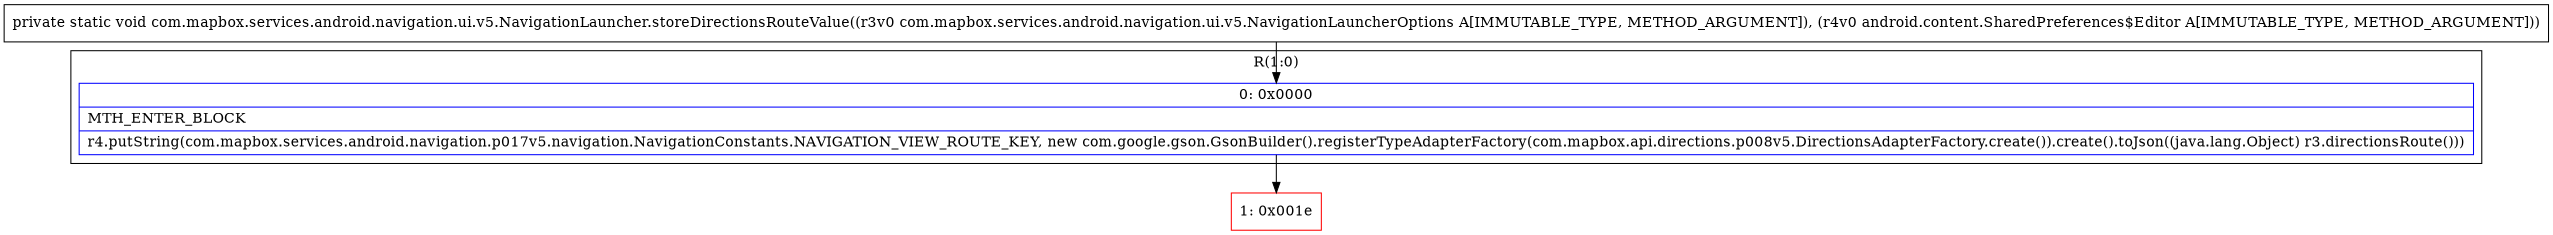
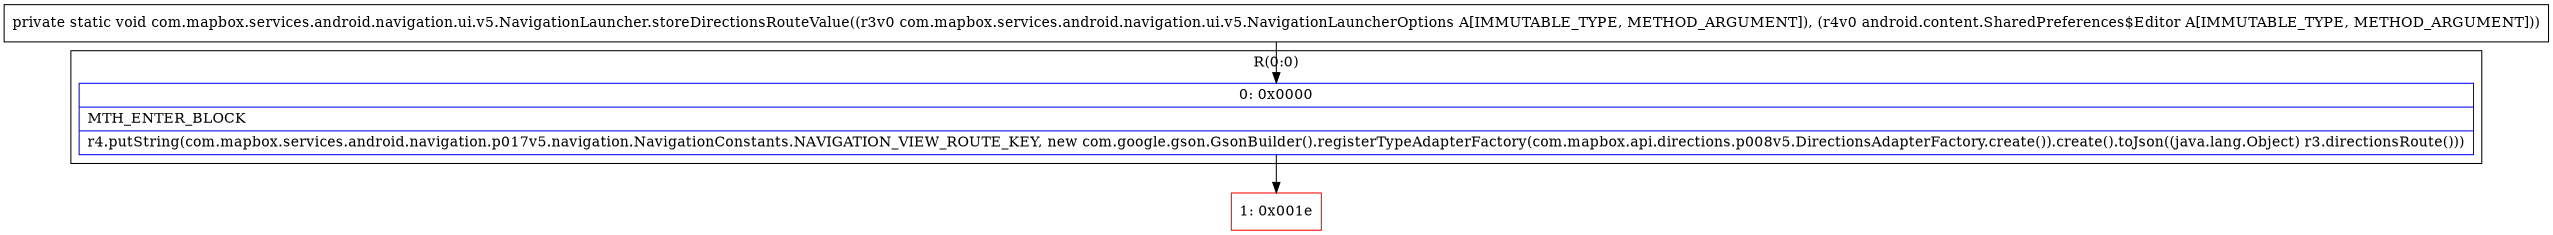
cluster "R(1:0)": label "R(1:0)" -> "R(0:0)"
